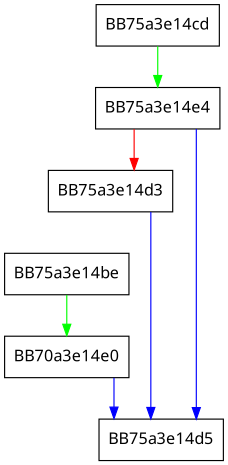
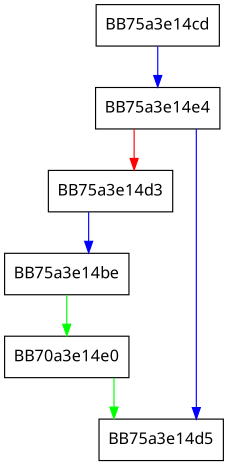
edge "BB75a3e14cd" -> "BB75a3e14e4": color green -> blue
edge "BB75a3e14d3" -> "BB75a3e14d5": now "BB75a3e14d3" -> "BB75a3e14be"
edge "BB70a3e14e0" -> "BB75a3e14d5": color blue -> green
